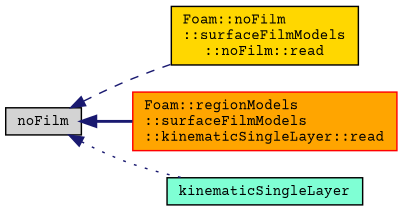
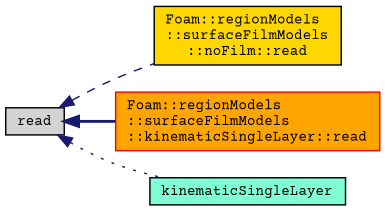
node "Foam::noFilm ::surfaceFilmModels ::noFilm::read": label "Foam::noFilm ::surfaceFilmModels ::noFilm::read" -> "Foam::regionModels ::surfaceFilmModels ::noFilm::read"
node "noFilm": label "noFilm" -> "read"
